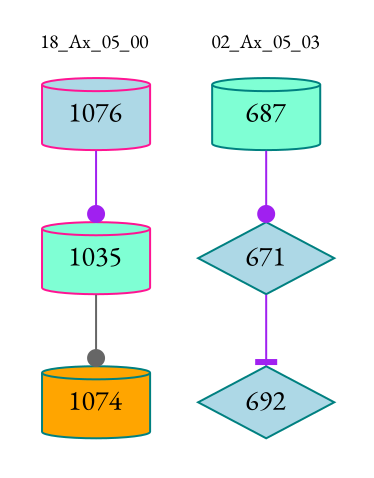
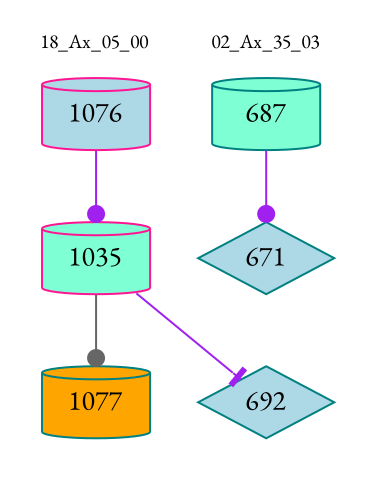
cluster "02_Ax_05_03": label "02_Ax_05_03" -> "02_Ax_35_03"
edge "671" -> "692": now "1035" -> "692"
node "1074": label "1074" -> "1077"
